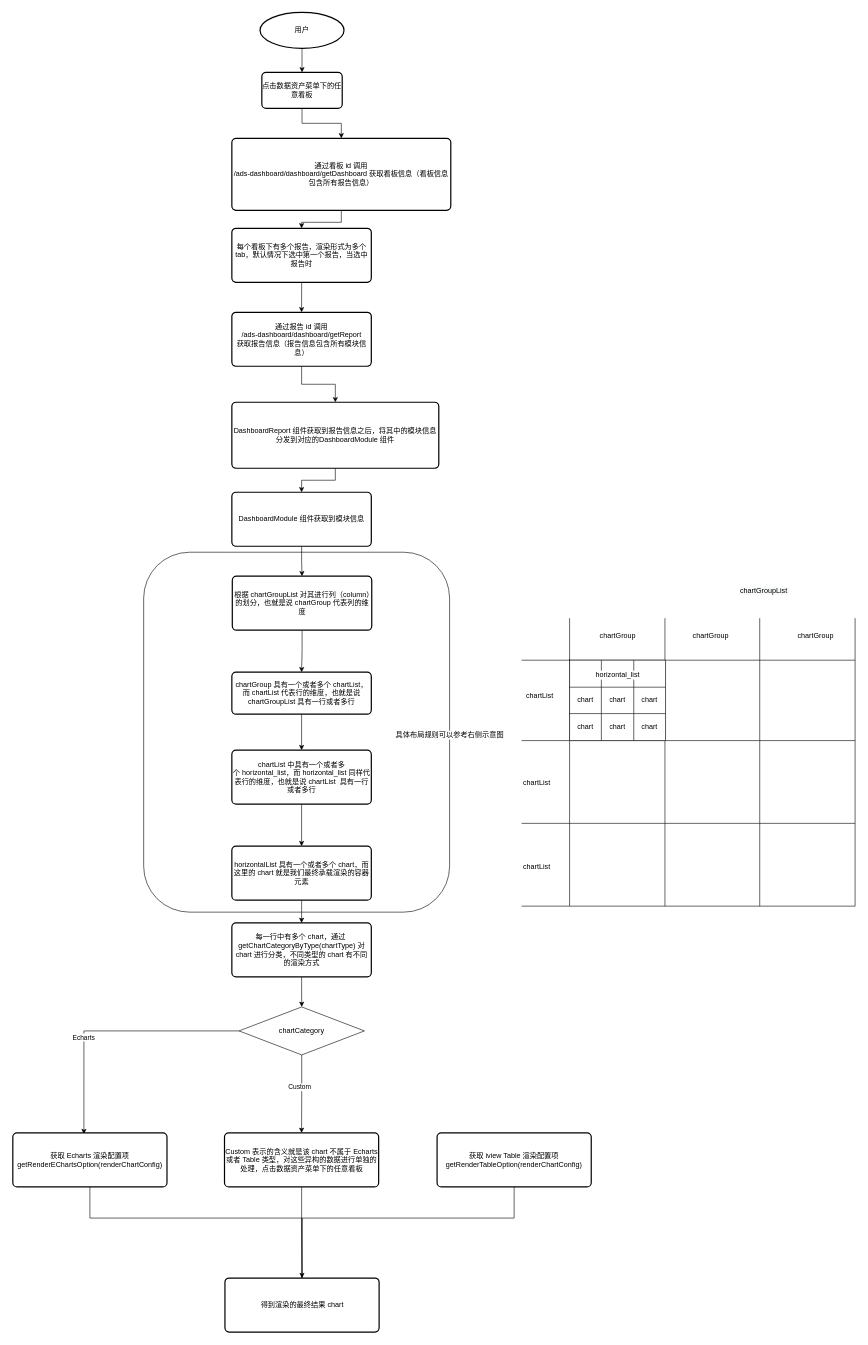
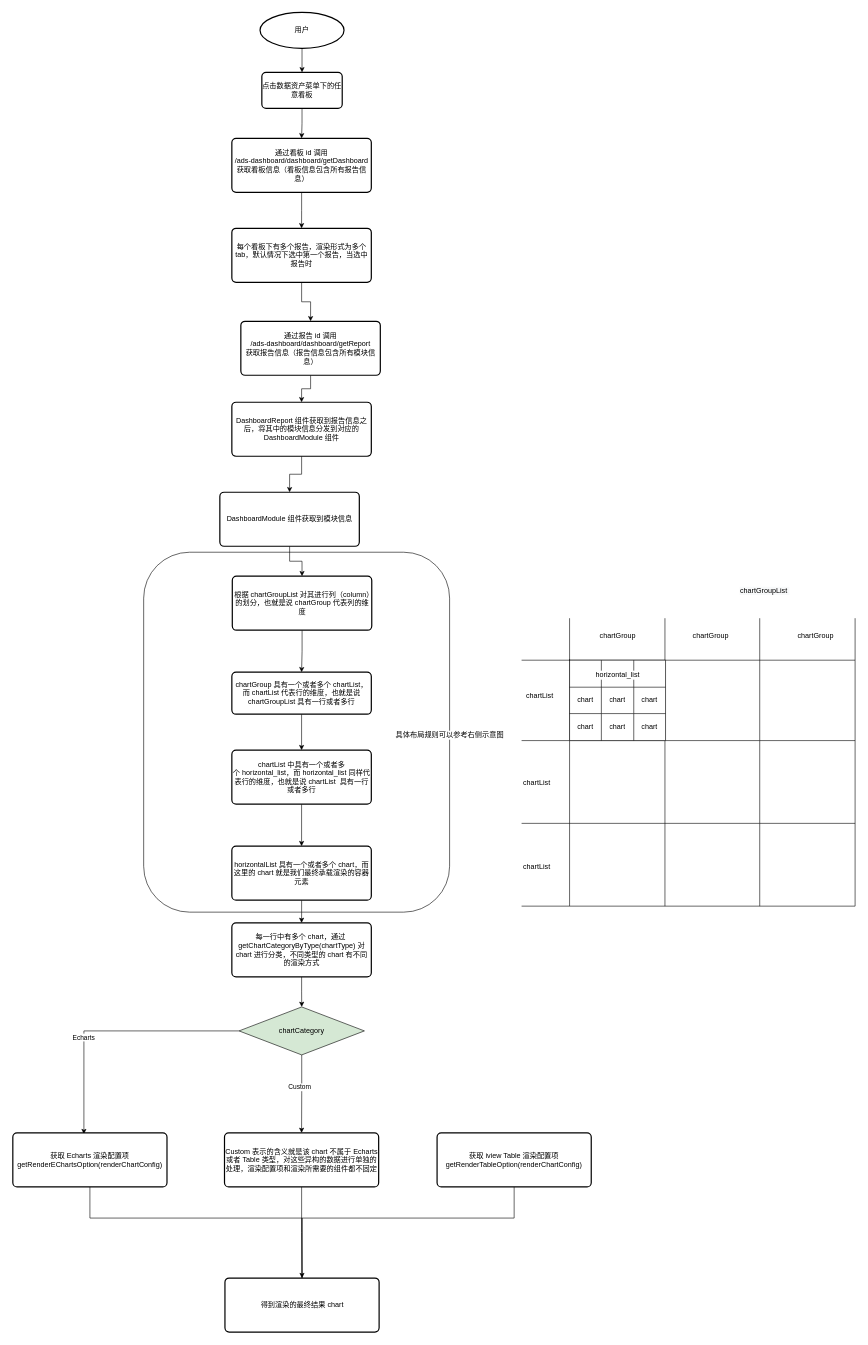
node "通过看板 id 调用 /ads-dashboard/dashboard/getDashboard 获取看板信息（看板信息包含所有报告信息）": size 219x72 -> 140x54
node "通过报告 id 调用 /ads-dashboard/dashboard/getReport 获取报告信息（报告信息包含所有模块信息）": moved (302, 339) -> (311, 348)
node "DashboardReport 组件获取到报告信息之后，将其中的模块信息分发到对应的DashboardModule 组件": size 207x66 -> 140x54
node "DashboardModule 组件获取到模块信息": moved (302, 519) -> (290, 519)
node "chartCategory": fillcolor #ffffff -> #d5e8d4
node "Custom 表示的含义就是该 chart 不属于 Echarts 或者 Table 类型，对这些异构的数据进行单独的处理，点击数据资产菜单下的任意看板": label "Custom 表示的含义就是该 chart 不属于 Echarts 或者 Table 类型，对这些异构的数据进行单独的处理，点击数据资产菜单下的任意看板" -> "Custom 表示的含义就是该 chart 不属于 Echarts 或者 Table 类型，对这些异构的数据进行单独的处理，渲染配置项和渲染所需要的组件都不固定"
